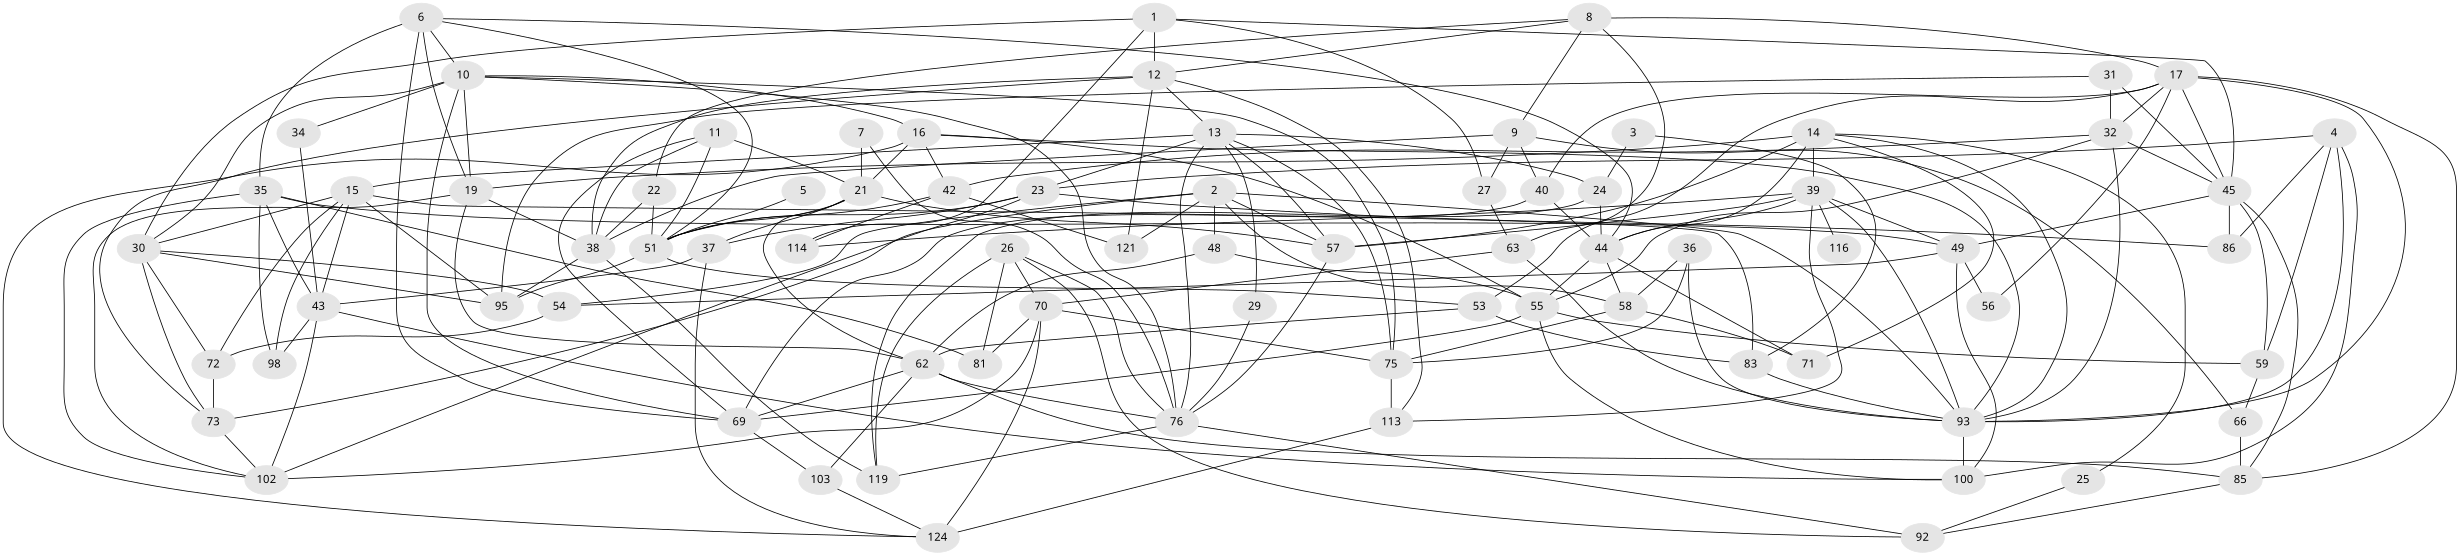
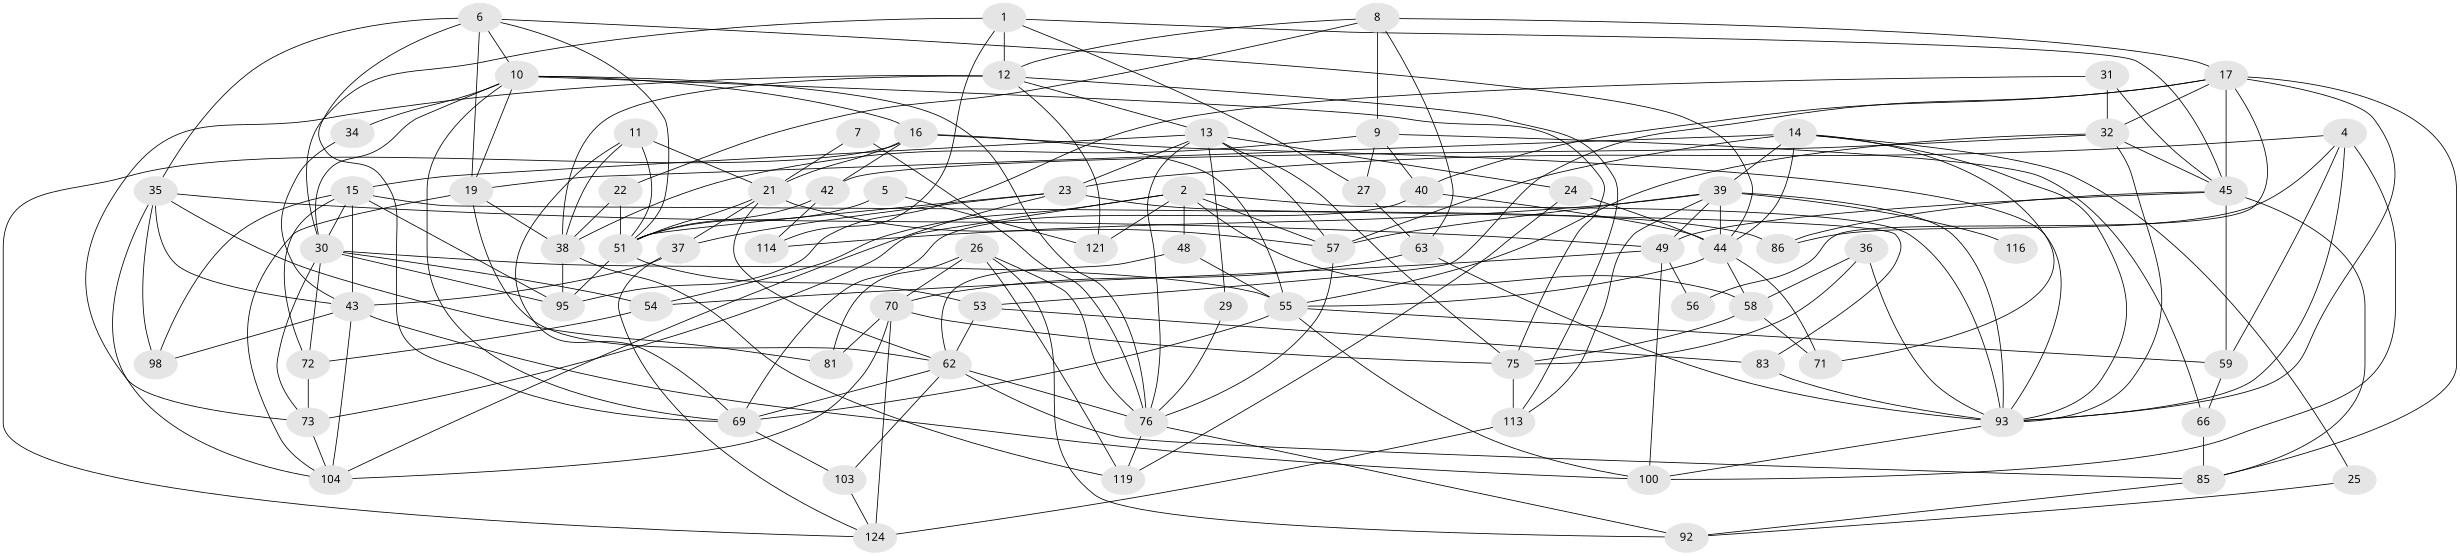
node "3": removed
edge "42" -- "121": now "5" -- "121"
edge "30" -- "55": added
node "102": label "102" -> "104"
